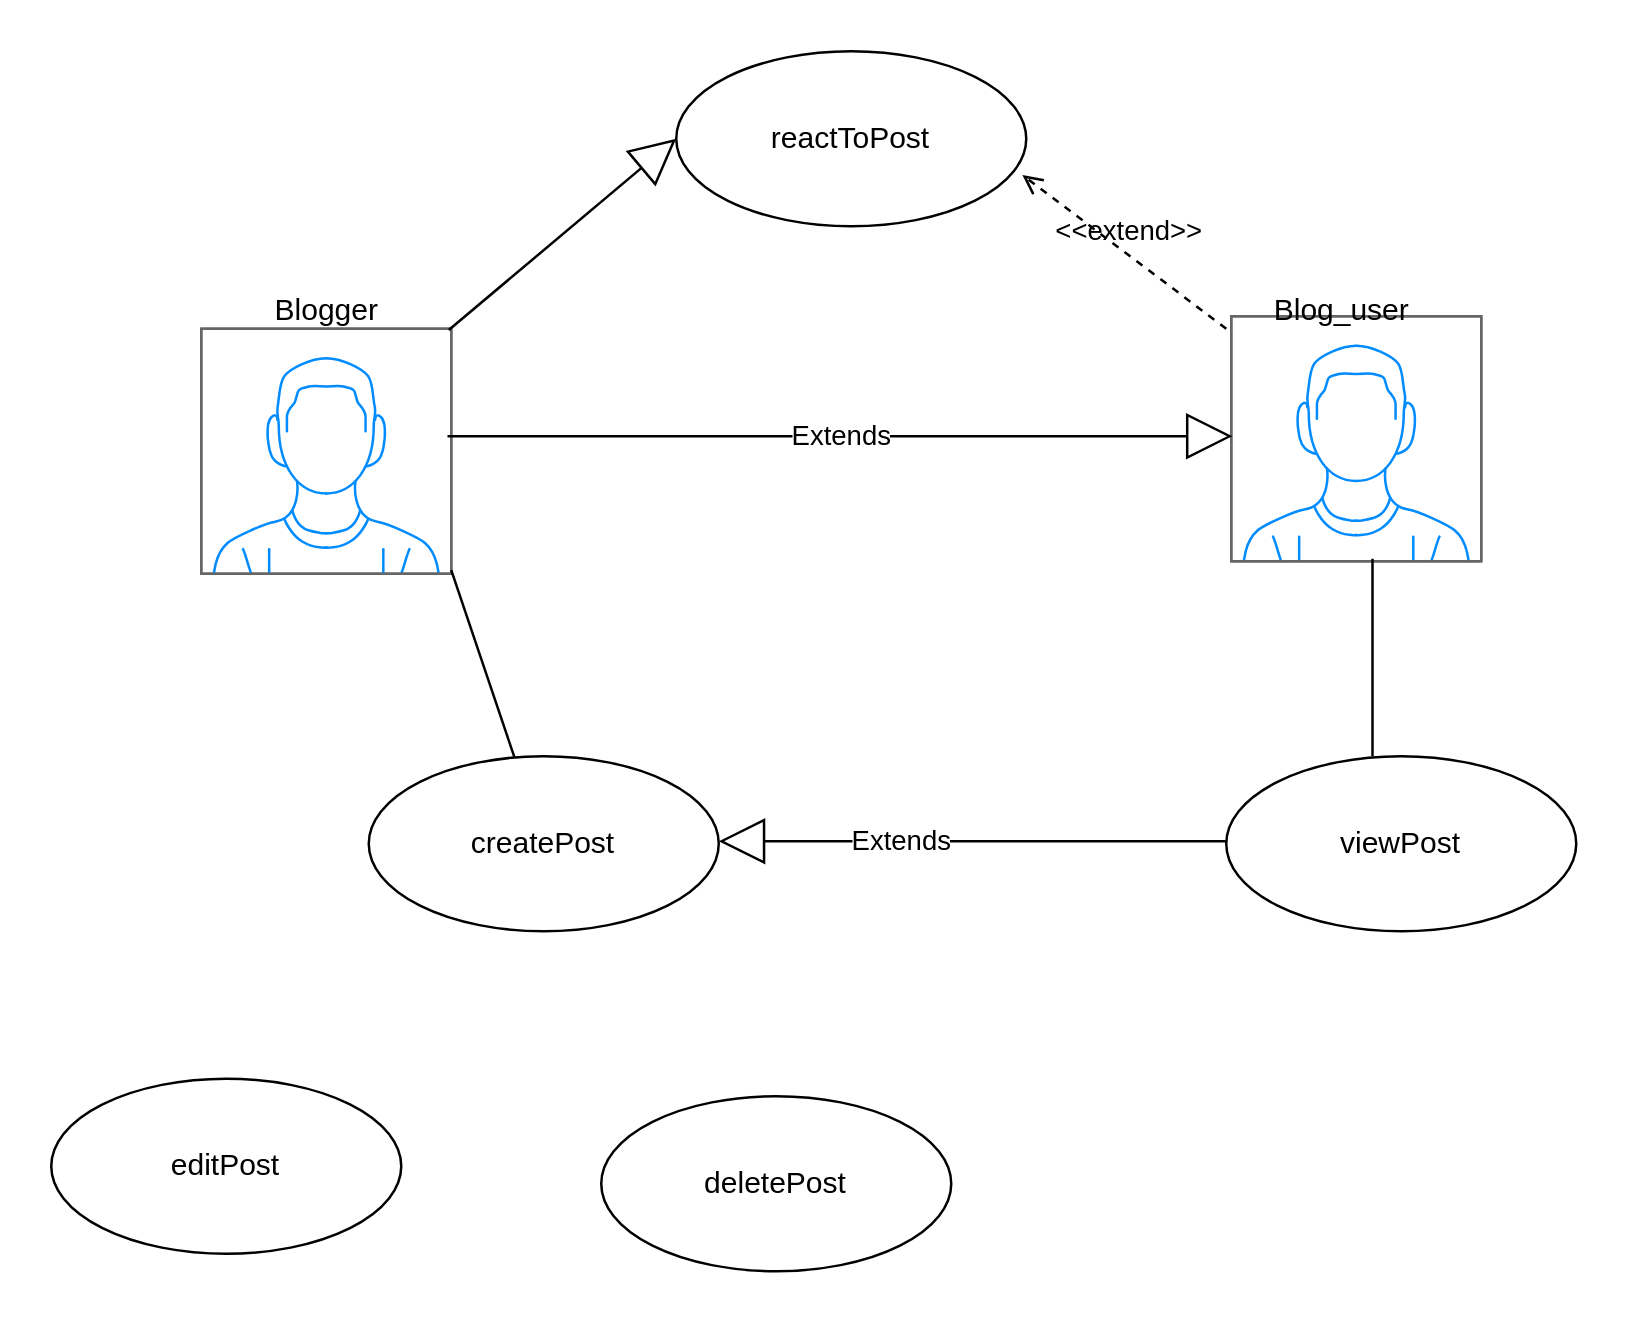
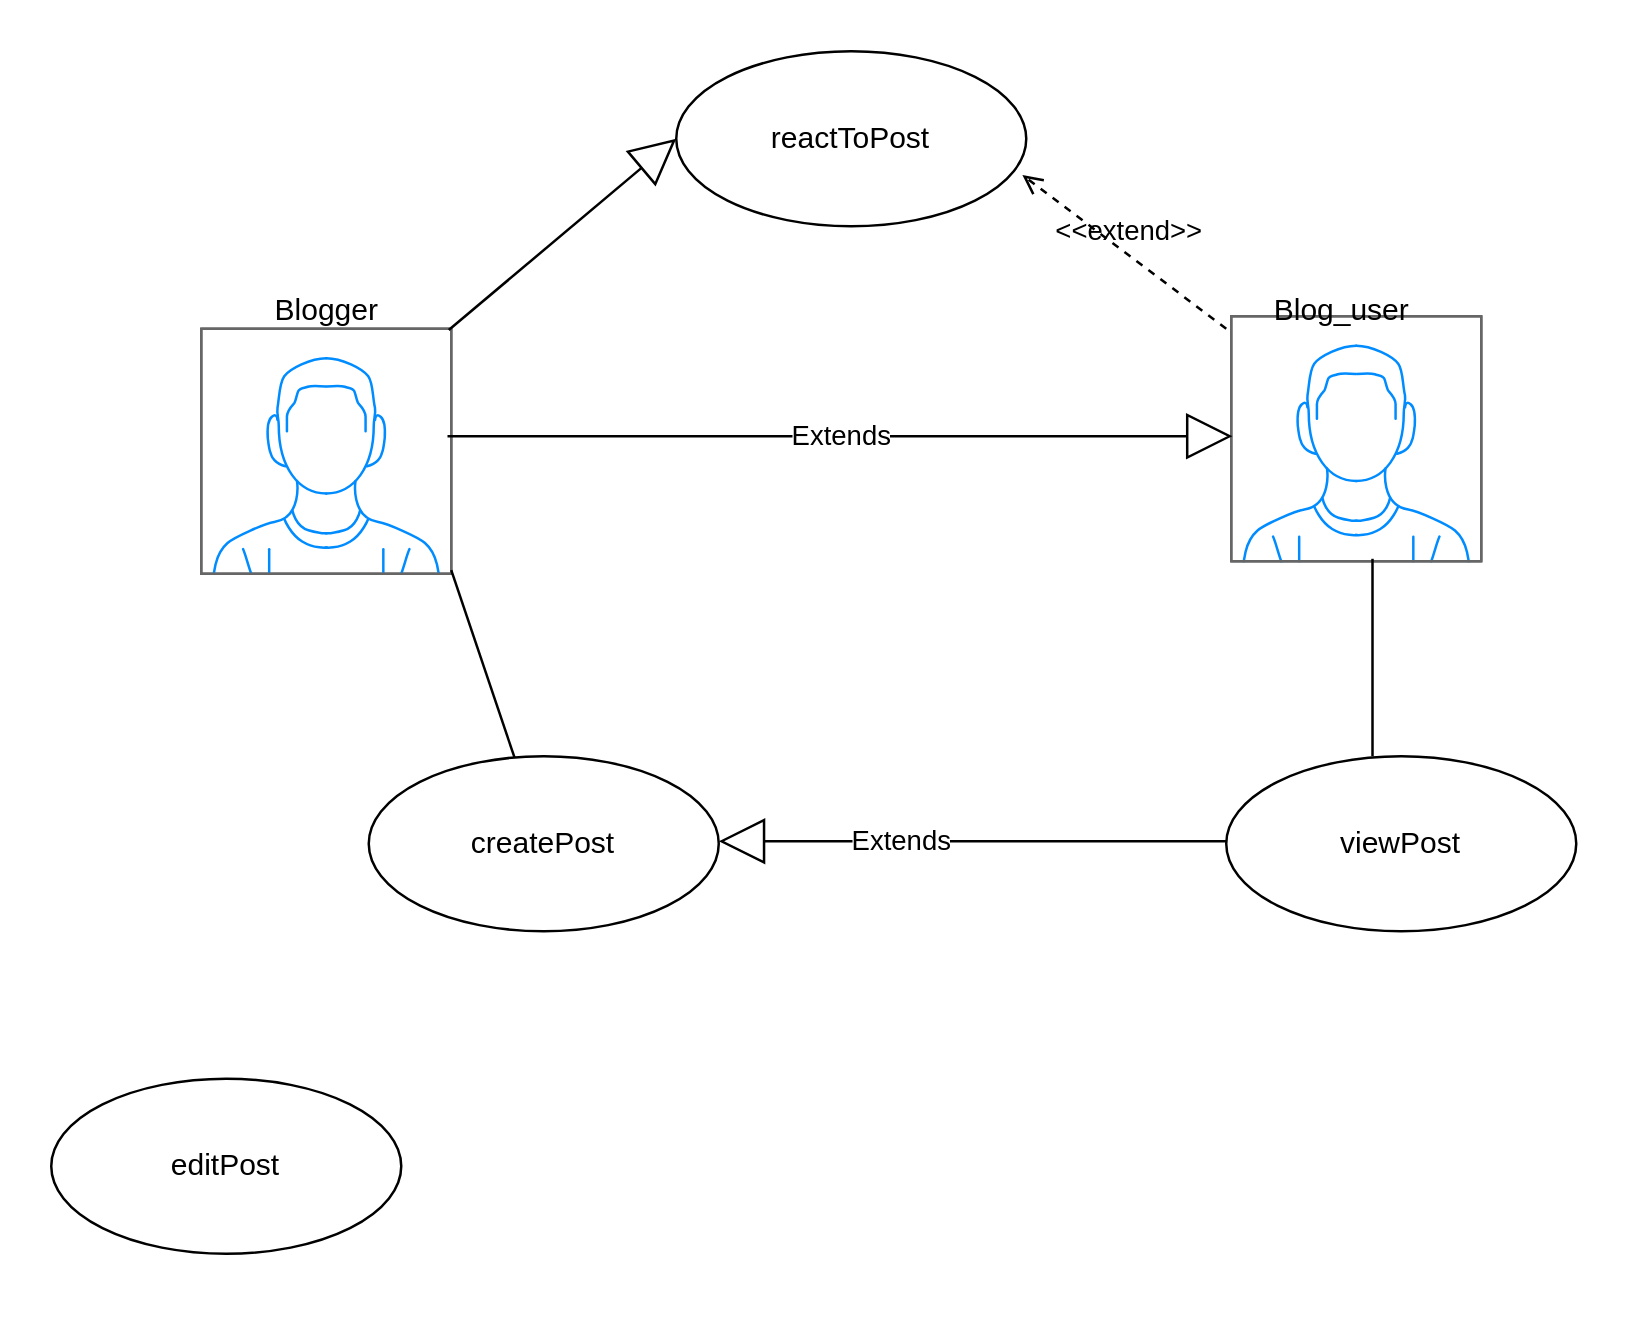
node "deletePost": removed
